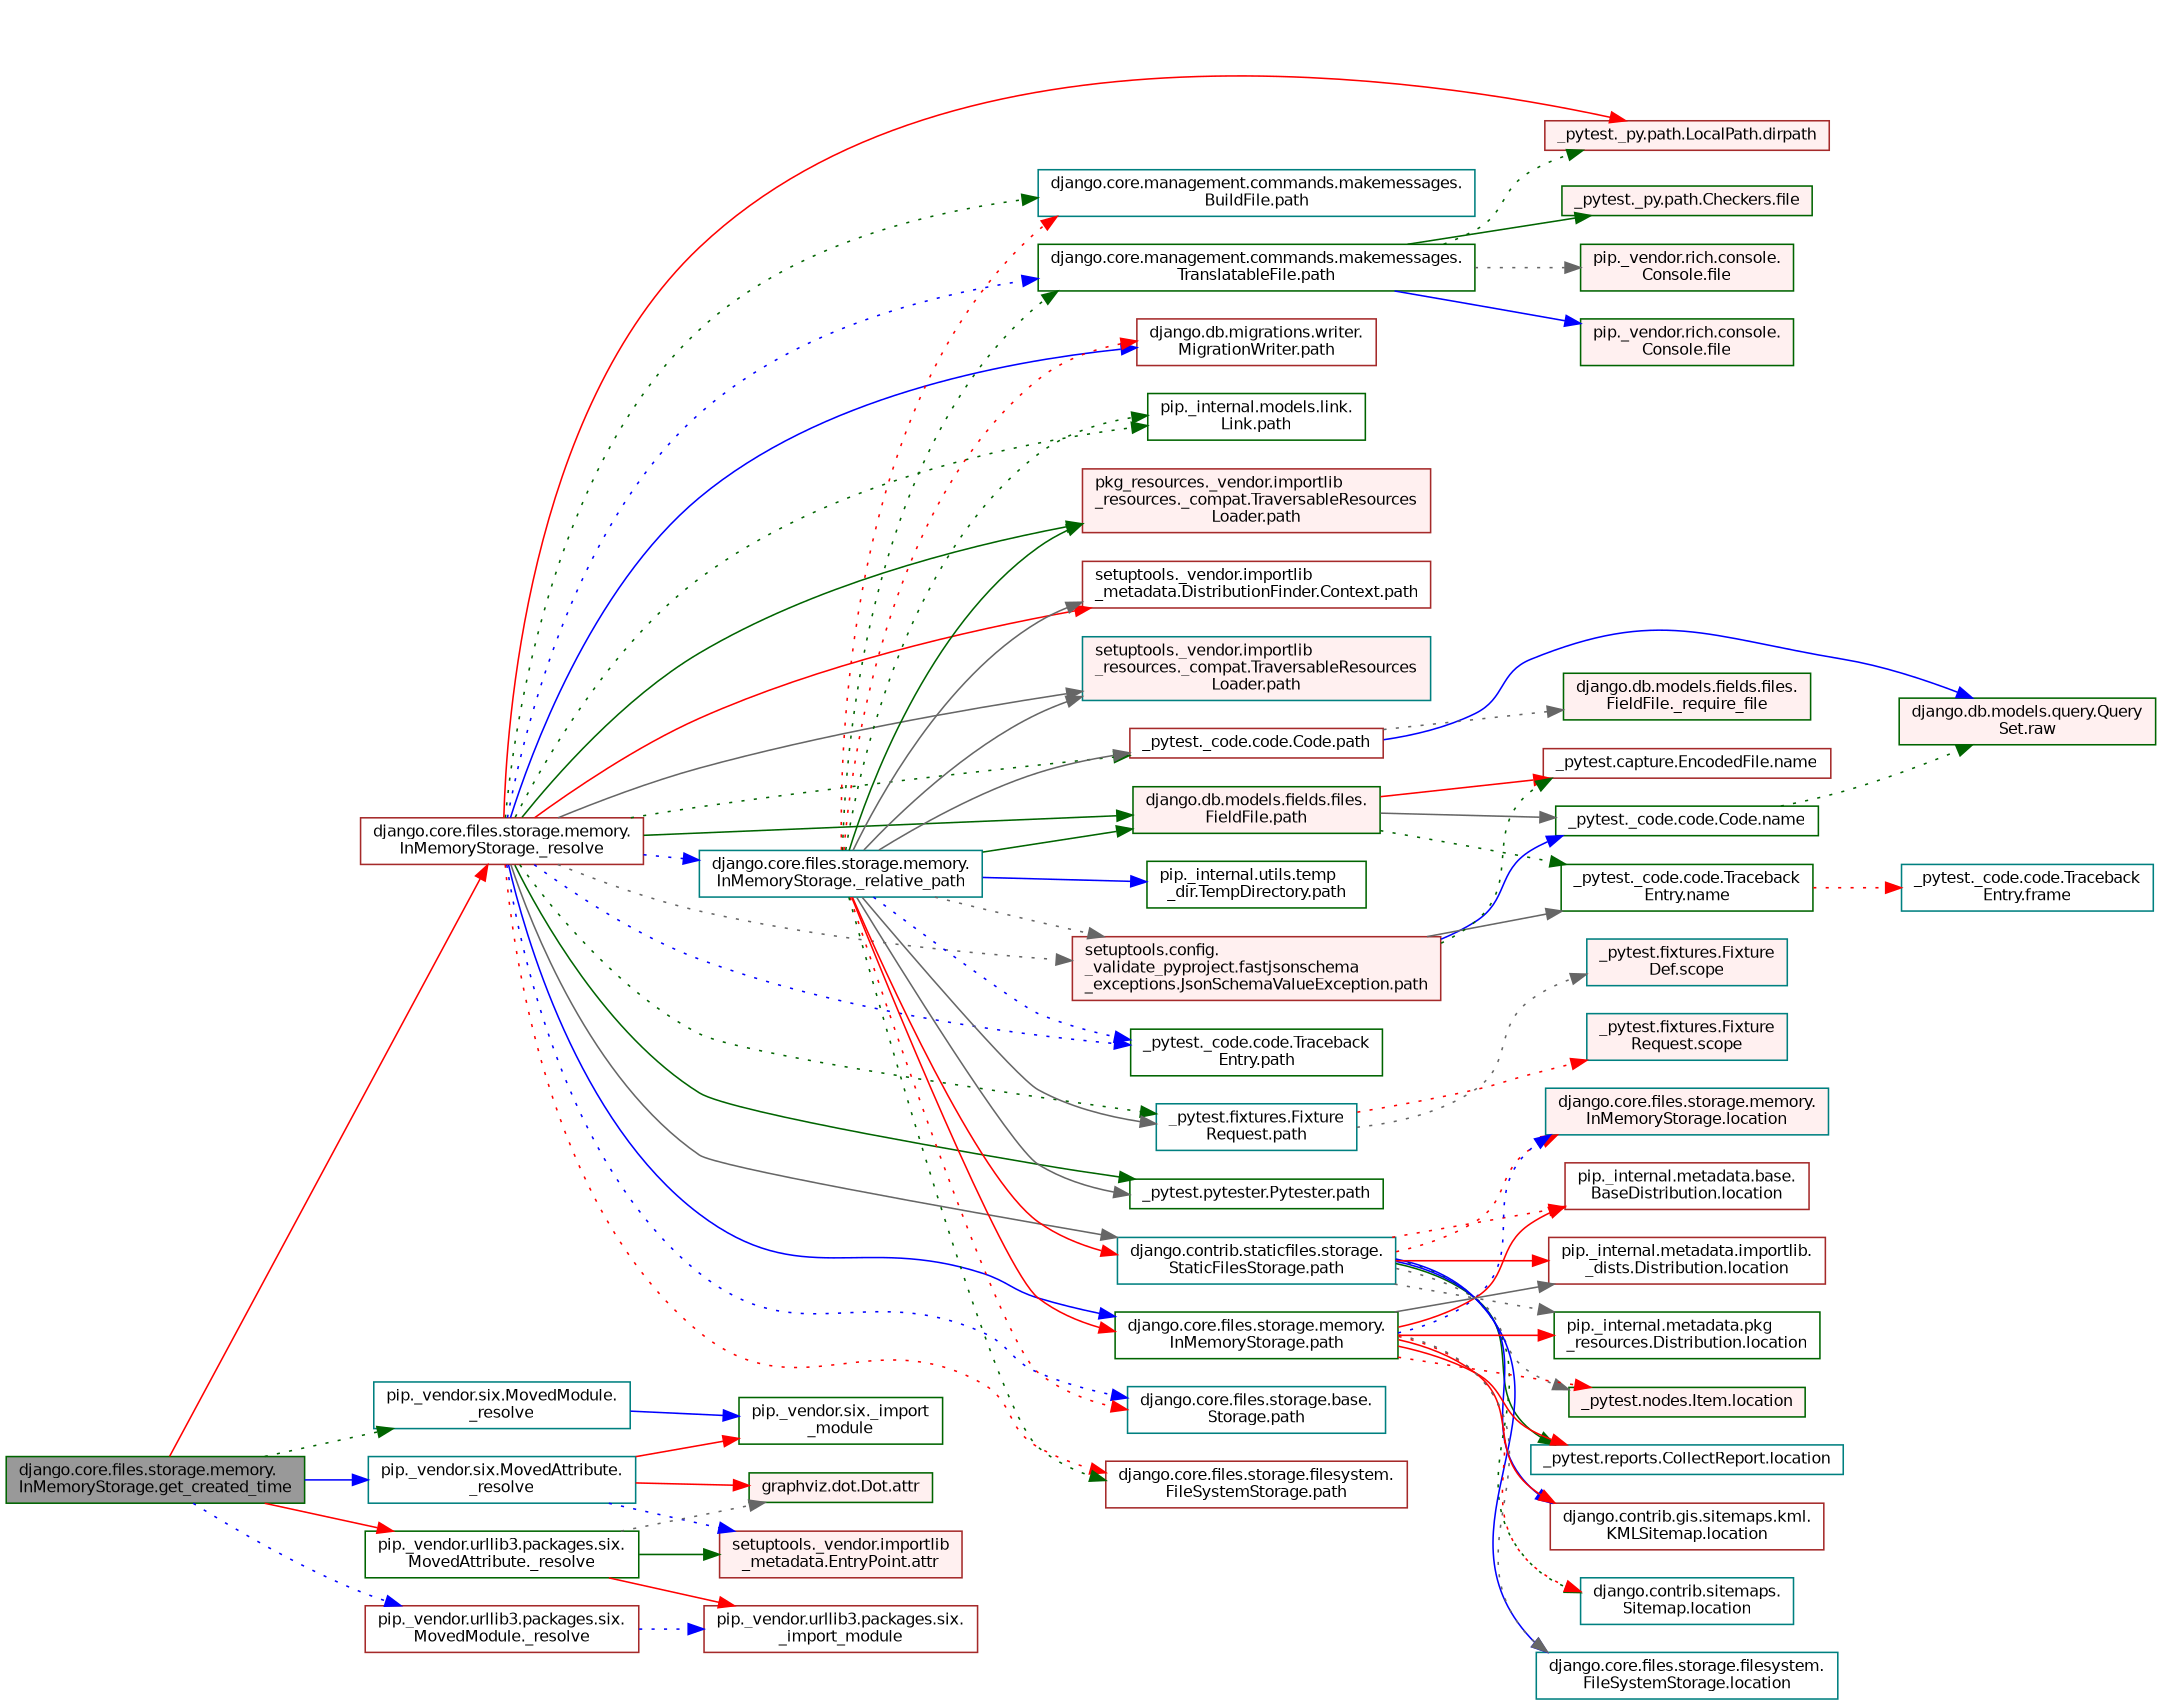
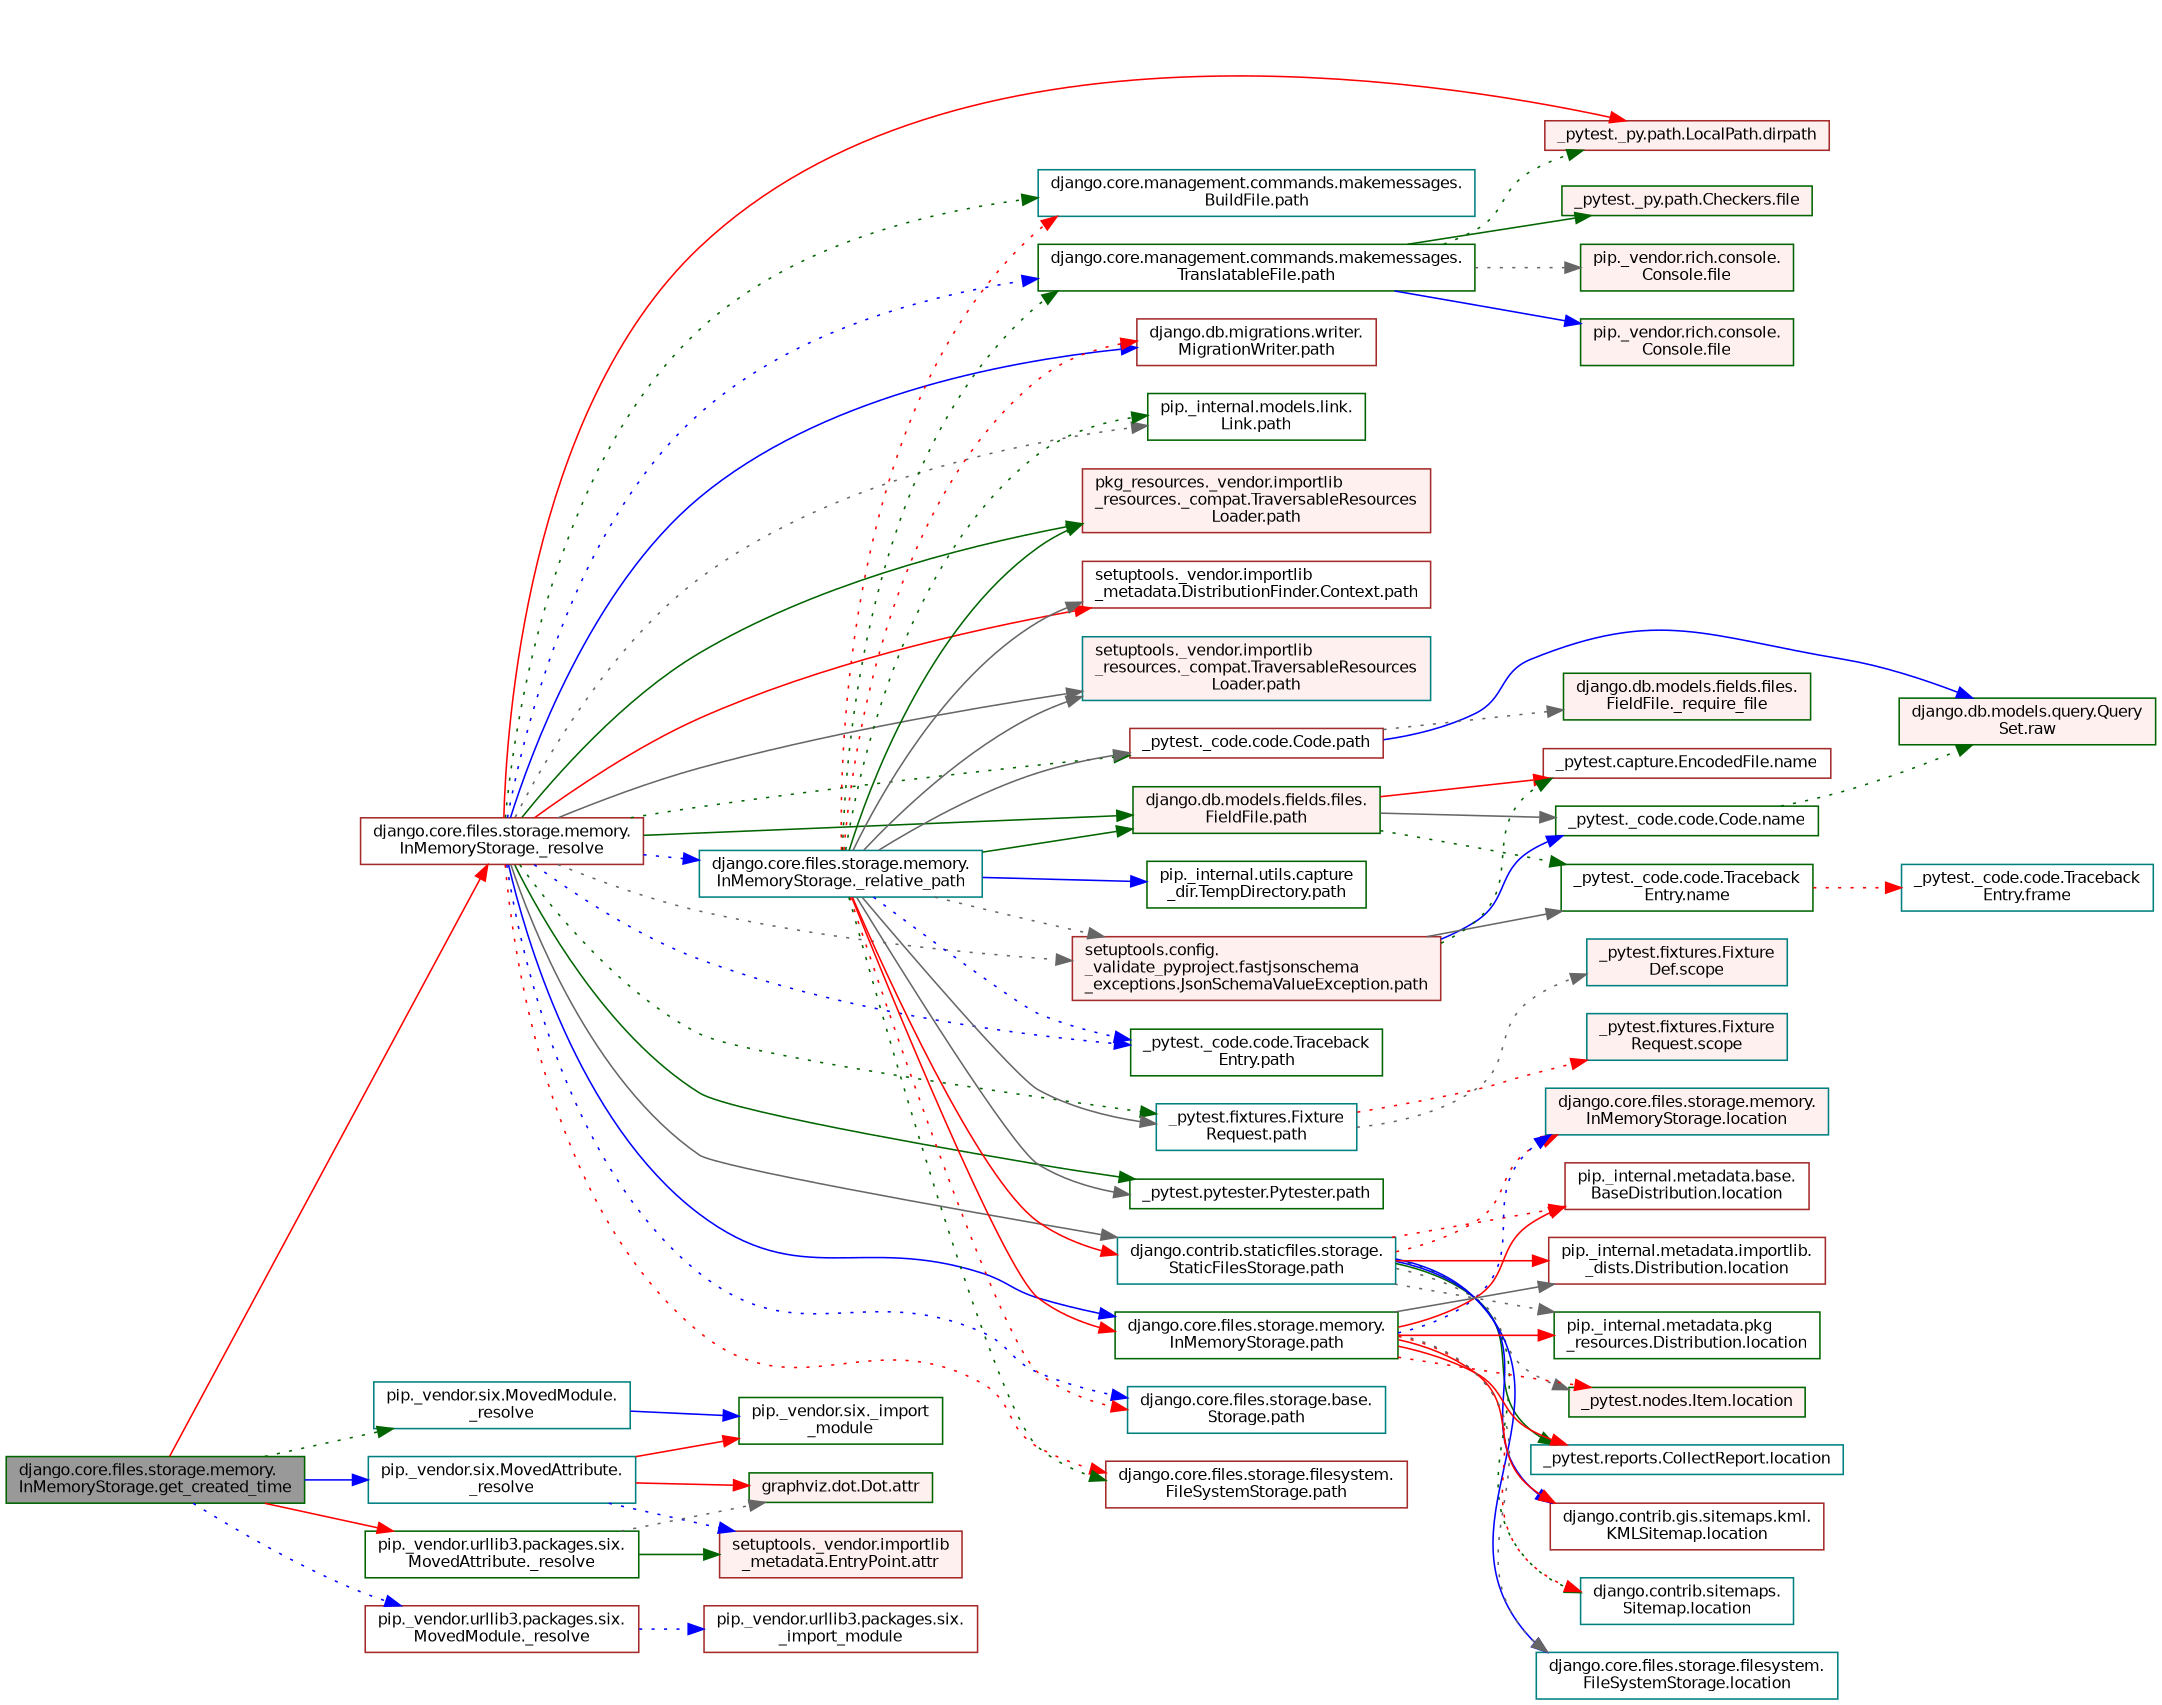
edge "django.core.files.storage.memory. InMemoryStorage._resolve" -> "pip._internal.models.link. Link.path": color darkgreen -> gray40
node "pip._internal.utils.temp _dir.TempDirectory.path": label "pip._internal.utils.temp _dir.TempDirectory.path" -> "pip._internal.utils.capture _dir.TempDirectory.path"
edge "pip._vendor.urllib3.packages.six. MovedAttribute._resolve" -> "pip._vendor.urllib3.packages.six. _import_module": removed
